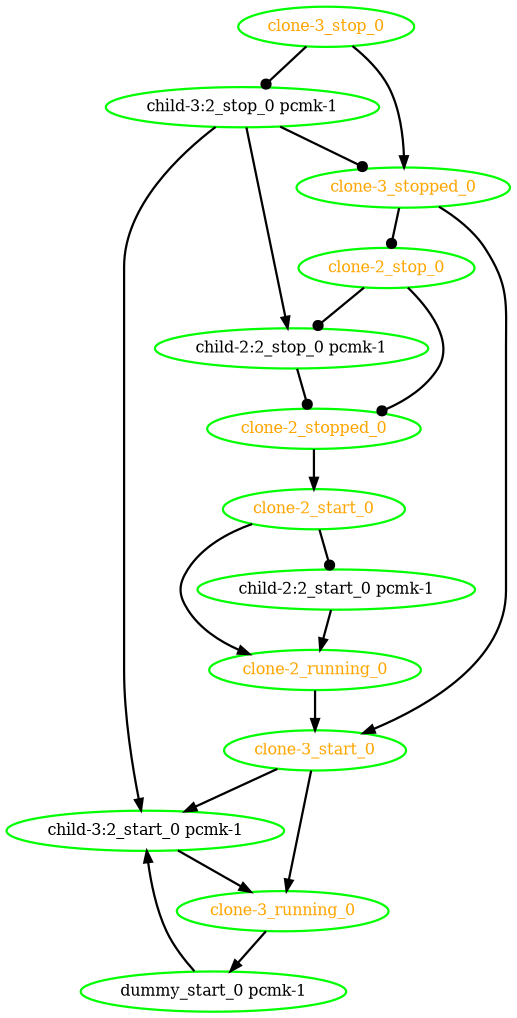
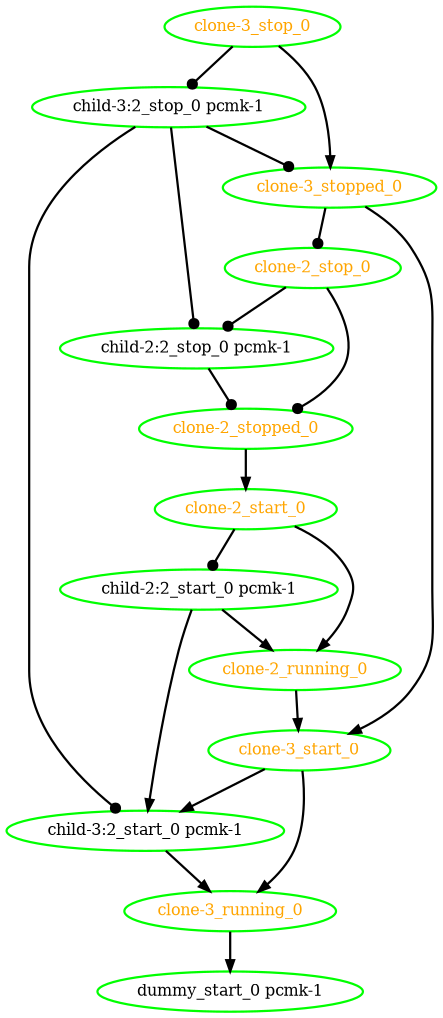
edge "child-3:2_stop_0 pcmk-1" -> "child-2:2_stop_0 pcmk-1": arrowhead normal -> dot
edge "child-3:2_stop_0 pcmk-1" -> "child-3:2_start_0 pcmk-1": arrowhead normal -> dot
edge "dummy_start_0 pcmk-1" -> "child-3:2_start_0 pcmk-1": now "child-2:2_start_0 pcmk-1" -> "child-3:2_start_0 pcmk-1"
